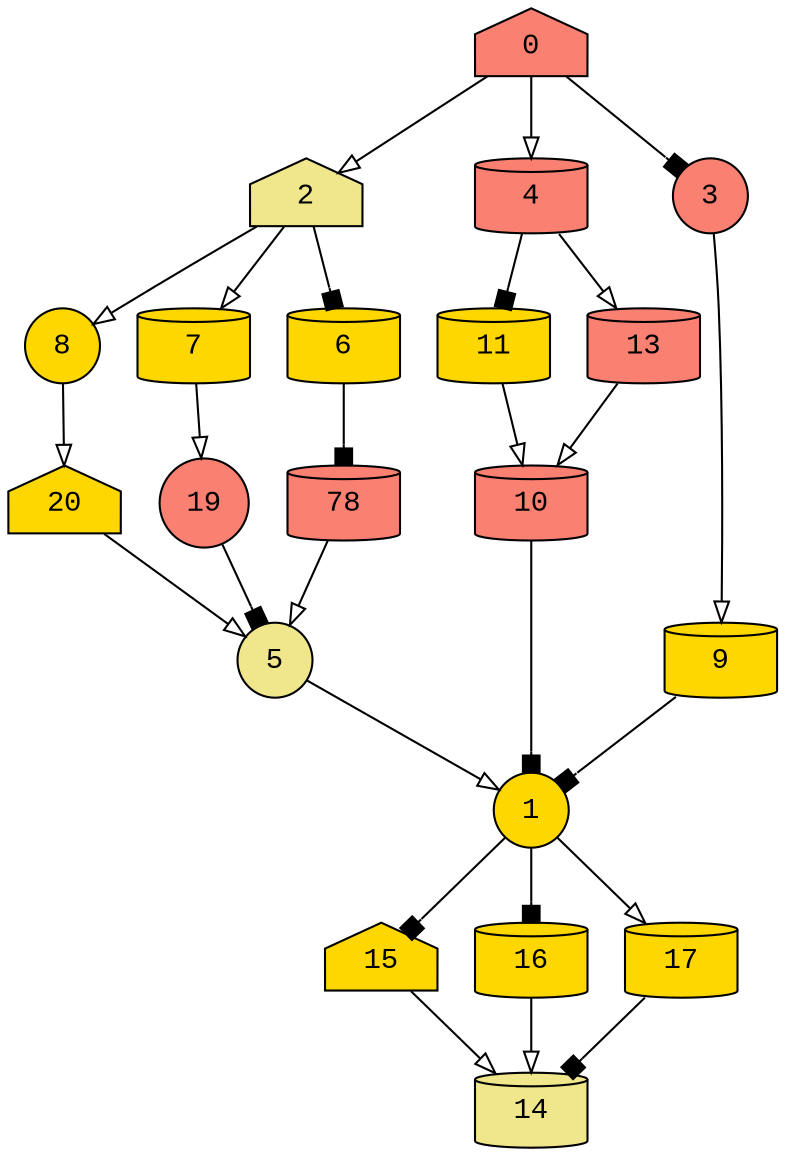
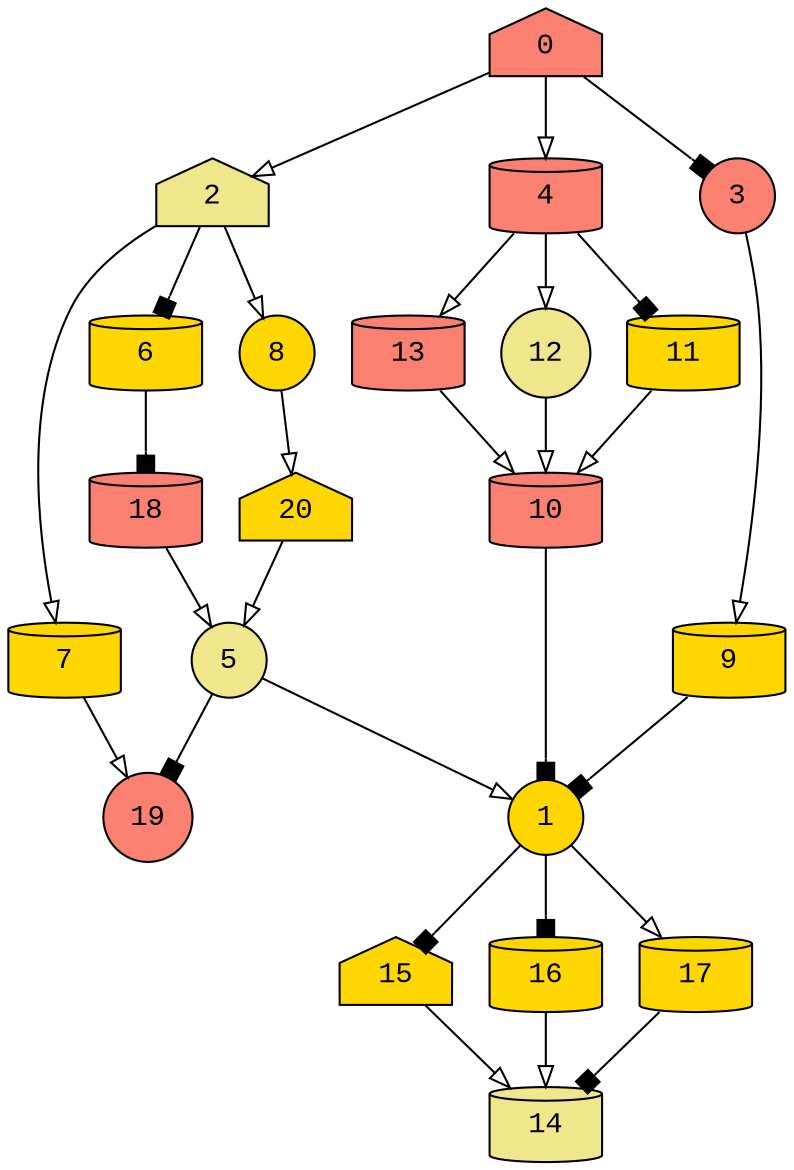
node "12": added
node "78": label "78" -> "18"
edge "19" -> "5": reversed
